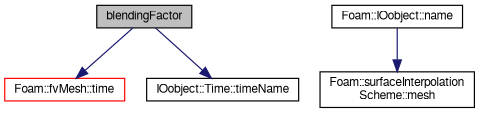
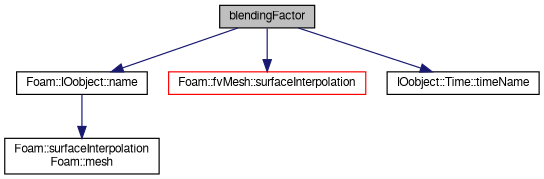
edge "blendingFactor" -> "Foam::IOobject::name": added
node "Foam::fvMesh::time": label "Foam::fvMesh::time" -> "Foam::fvMesh::surfaceInterpolation"
node "Foam::surfaceInterpolation Scheme::mesh": label "Foam::surfaceInterpolation Scheme::mesh" -> "Foam::surfaceInterpolation Foam::mesh"
